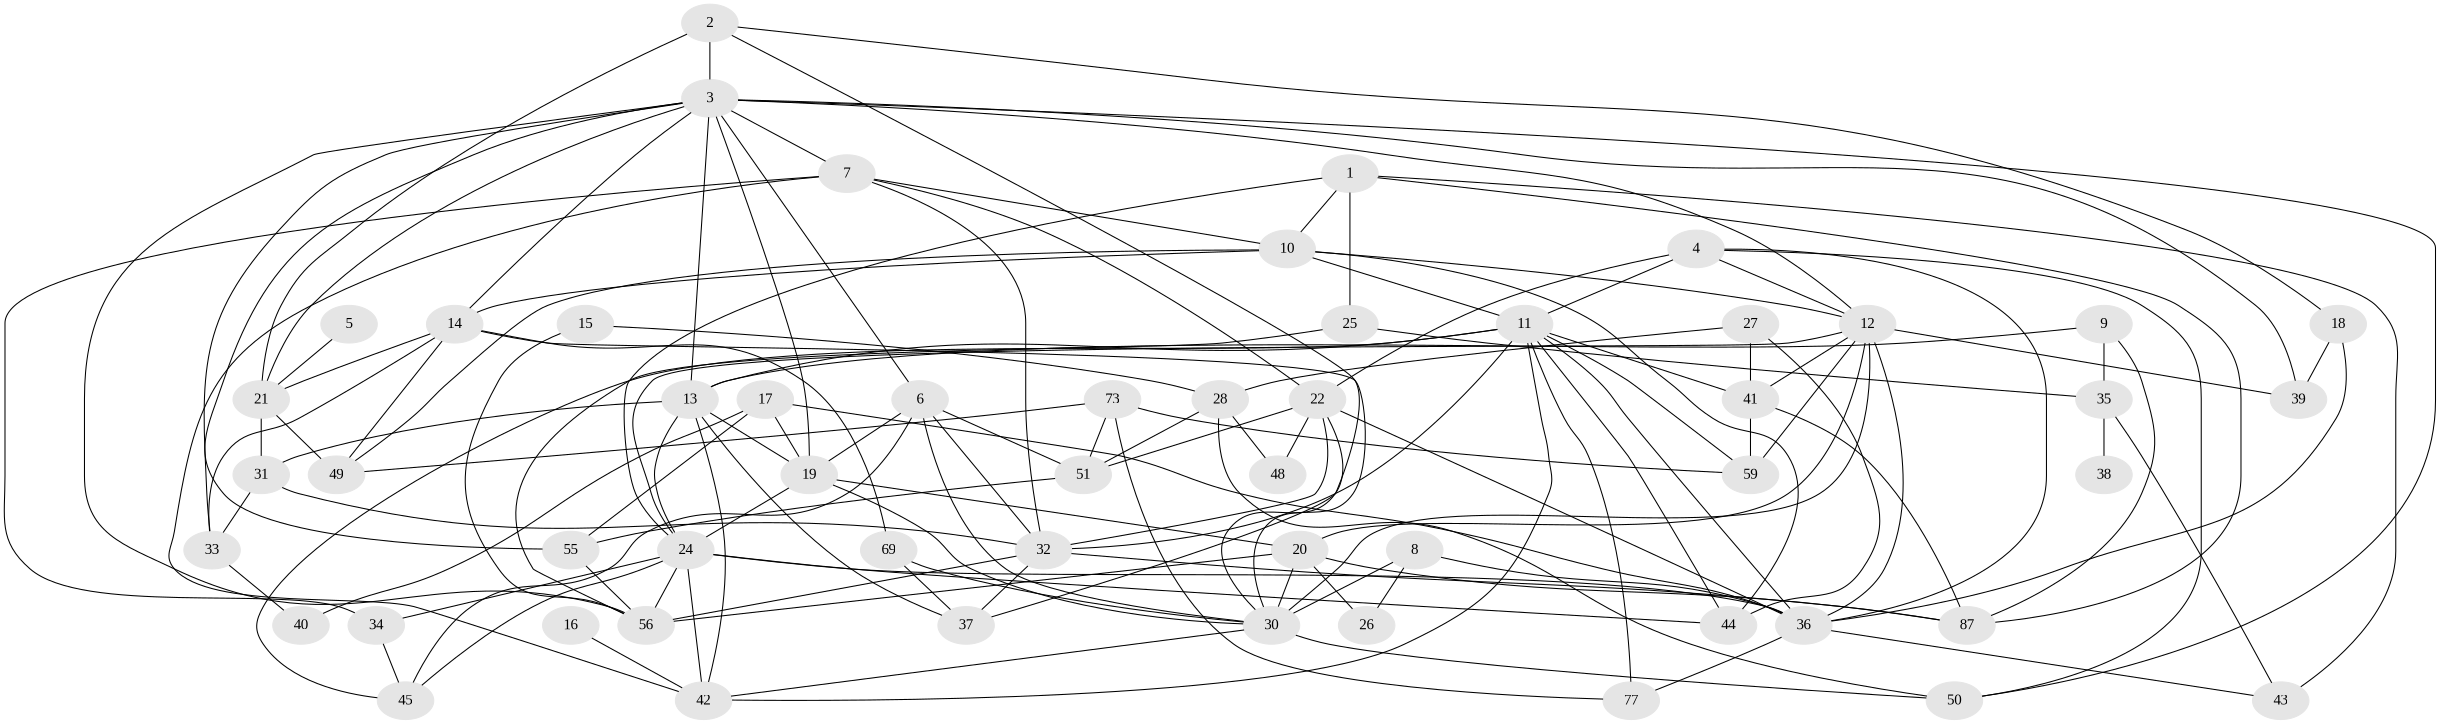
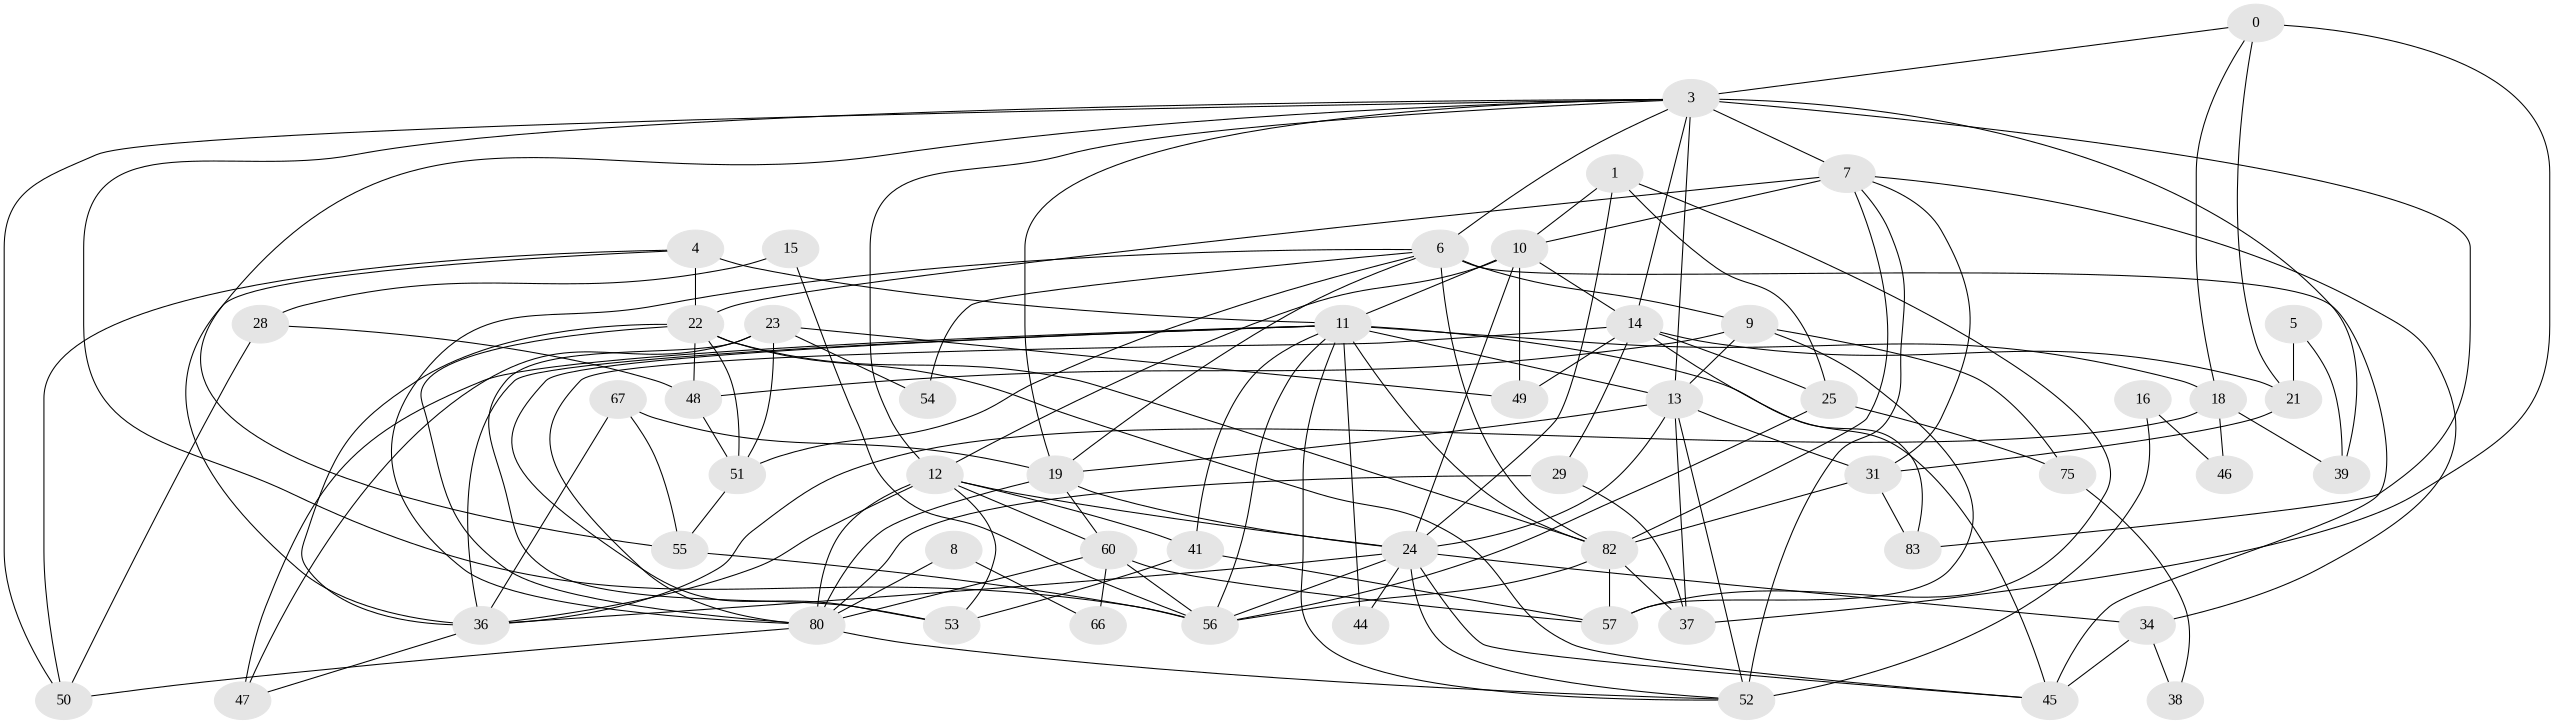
node "2": label "2" -> "0"
edge "3" -- "21": removed
edge "4" -- "12": removed
edge "6" -- "9": added
edge "7" -- "31": added
node "27": removed
edge "11" -- "18": added
edge "14" -- "25": added
edge "12" -- "39": now "5" -- "39"
edge "9" -- "48": added
edge "10" -- "44": now "10" -- "24"
node "17": label "17" -> "67"
node "54": added
node "73": label "73" -> "23"
node "35": label "35" -> "75"
edge "21" -- "49": removed
edge "28" -- "51": now "48" -- "51"
edge "11" -- "56": added
node "59": label "59" -> "53"
node "46": added
edge "22" -- "45": added
node "33": label "33" -> "83"
node "69": label "69" -> "29"
node "32": label "32" -> "82"
node "20": label "20" -> "60"
edge "8" -- "36": removed
node "40": removed
node "30": label "30" -> "80"
node "26": label "26" -> "66"
node "87": label "87" -> "57"
edge "34" -- "38": added
node "42": label "42" -> "52"
node "77": label "77" -> "47"
node "43": removed
